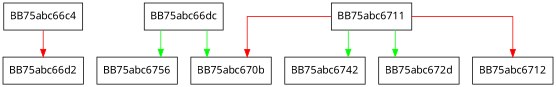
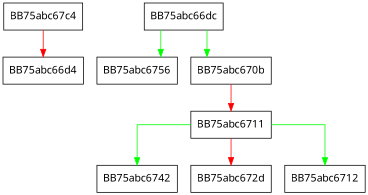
node "BB75abc66c4": label "BB75abc66c4" -> "BB75abc67c4"
edge "BB75abc6711" -> "BB75abc670b": reversed
edge "BB75abc6711" -> "BB75abc6712": color red -> green
edge "BB75abc6711" -> "BB75abc672d": color green -> red
node "BB75abc66d2": label "BB75abc66d2" -> "BB75abc66d4"
